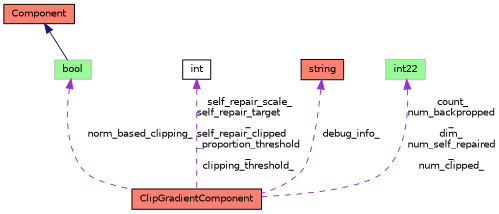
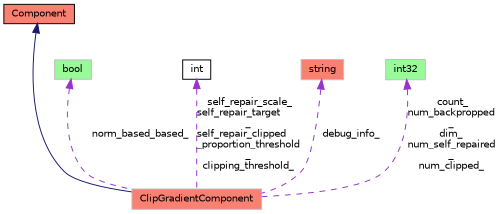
edge "bool" -> "Component": now "ClipGradientComponent" -> "Component"
node "string": color black -> grey75
node "int22": label "int22" -> "int32"
edge "ClipGradientComponent" -> "bool": label " norm_based_clipping_" -> " norm_based_based_"
node "ClipGradientComponent": color black -> grey75
